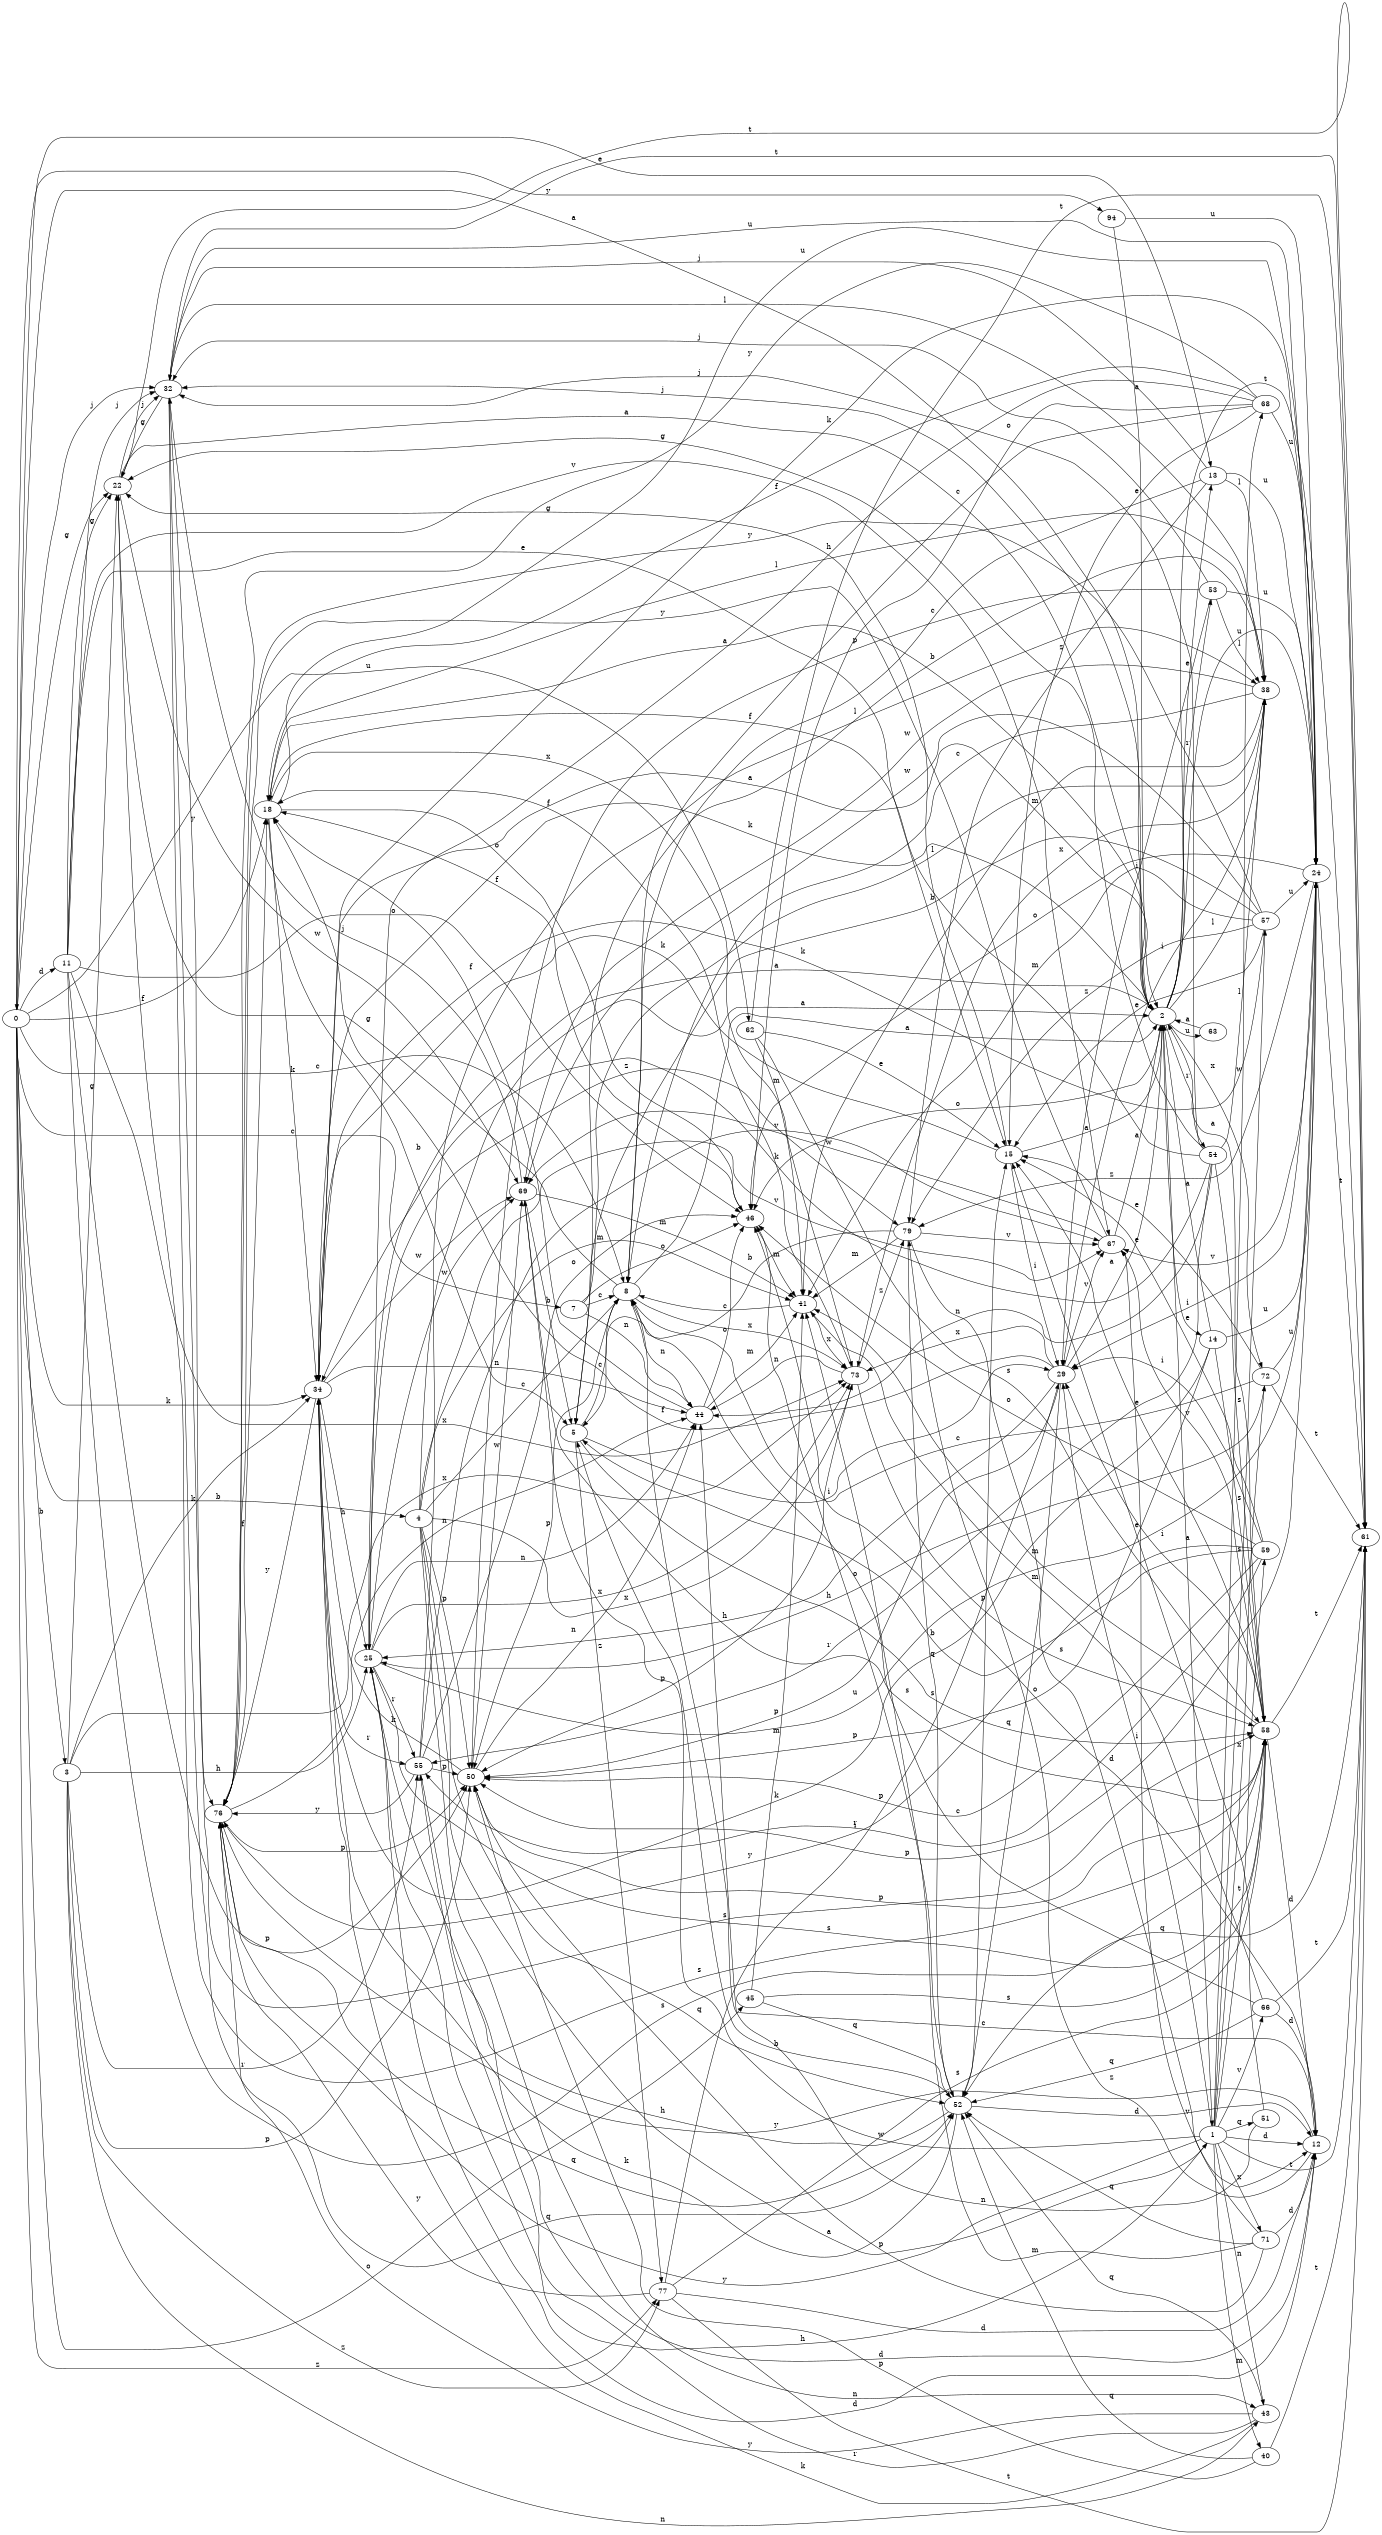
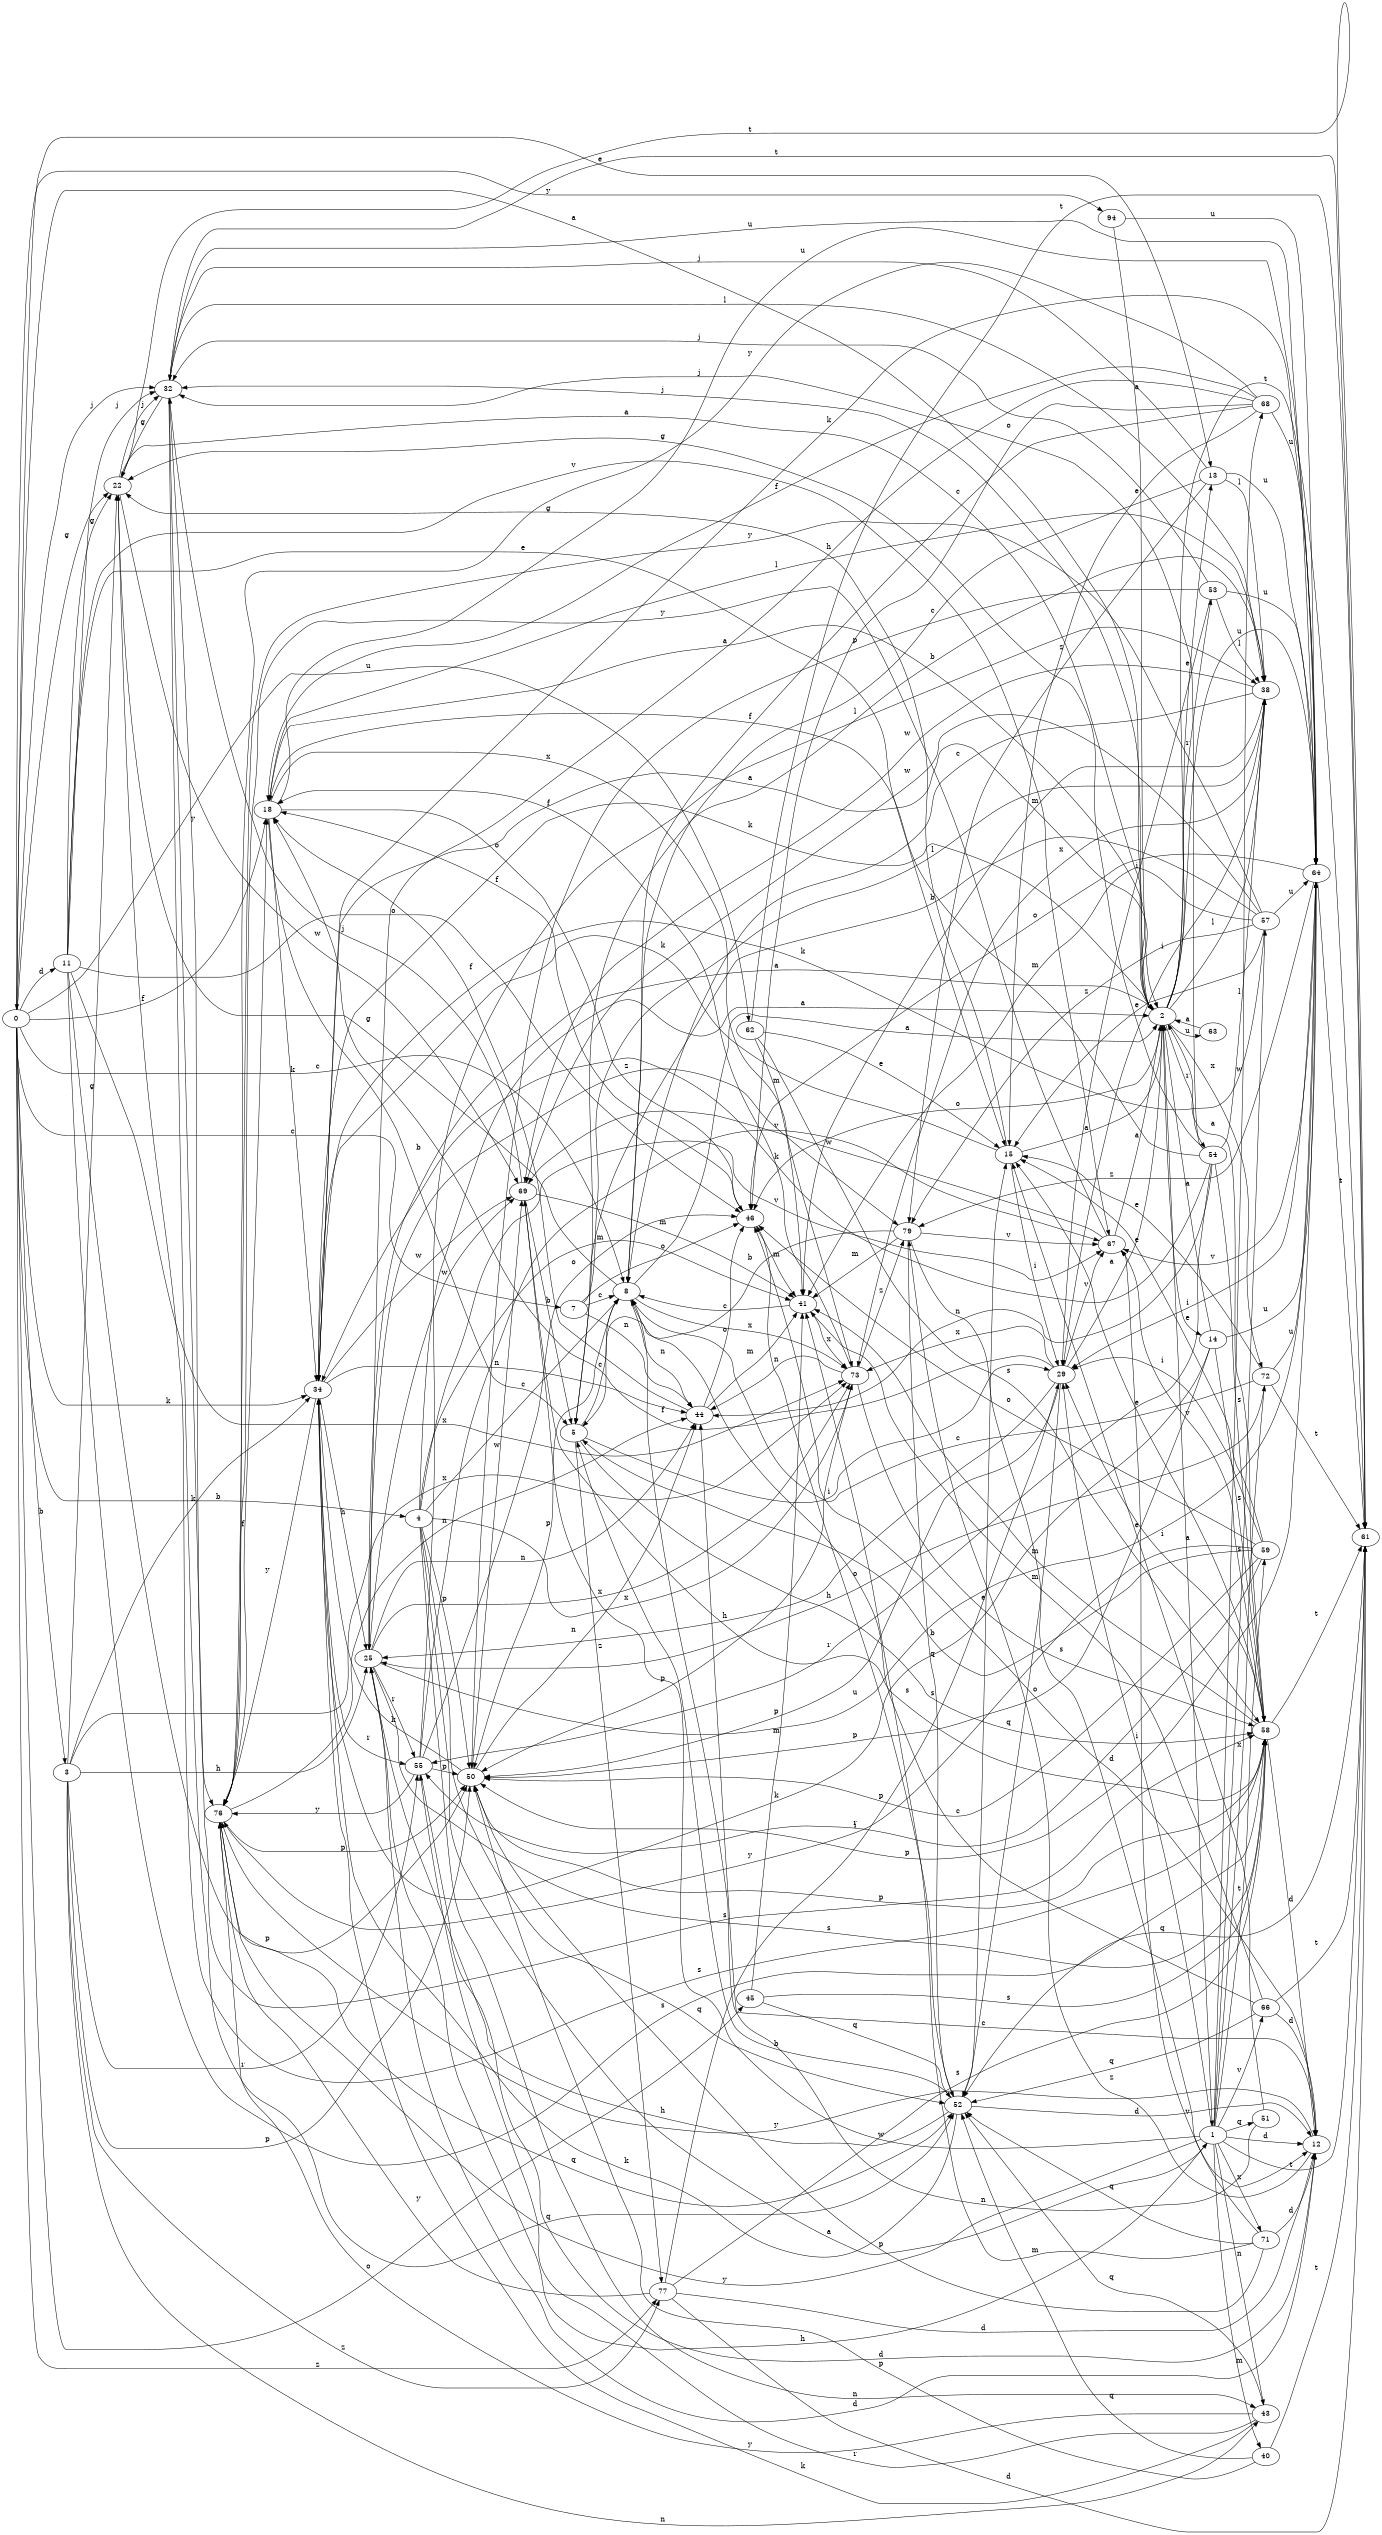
node "24": label "24" -> "64"
edge "52" -> "15": label "p" -> "e"
edge "77" -> "61": label "t" -> "d"
